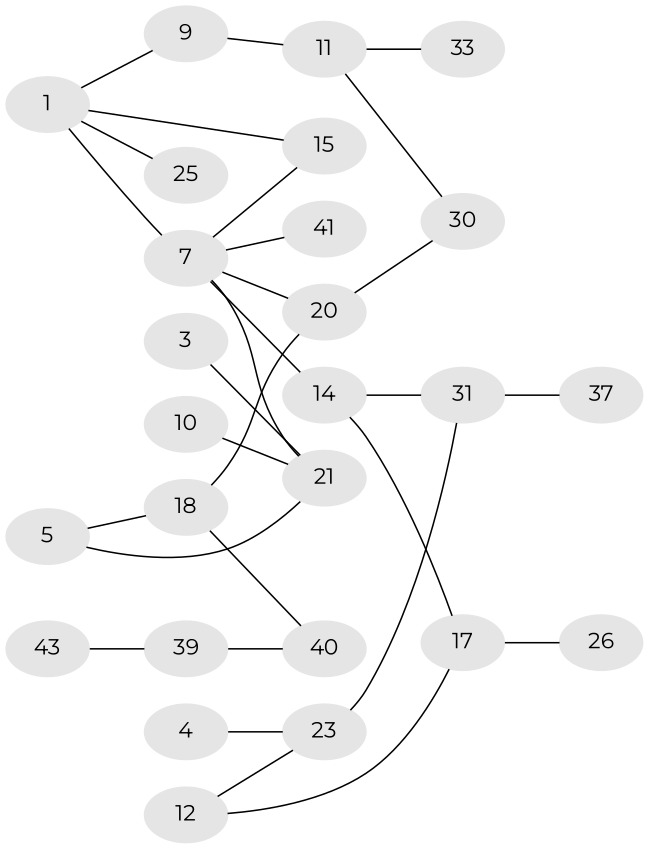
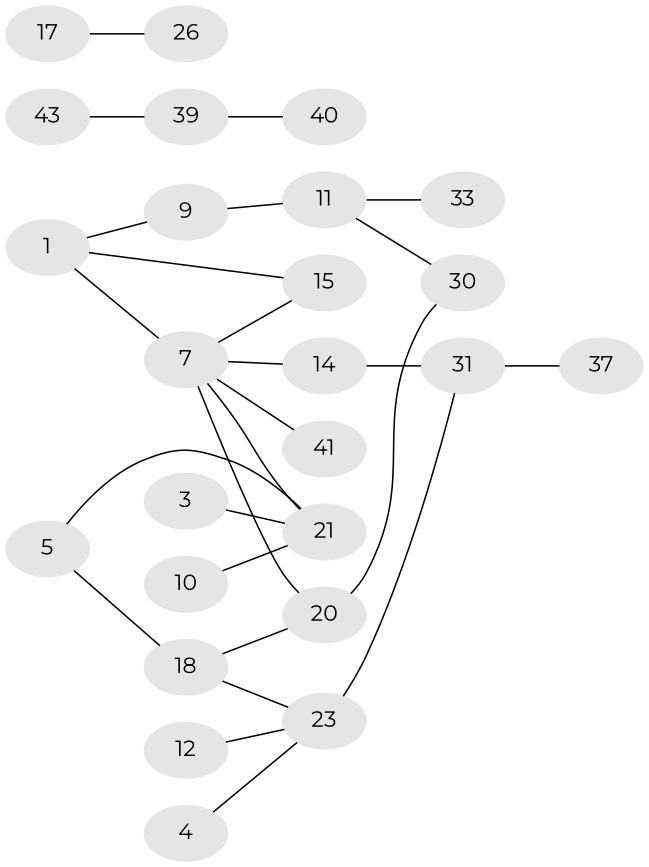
node "25": removed
edge "14" -- "17": removed
edge "18" -- "40": now "18" -- "23"
edge "17" -- "12": removed
